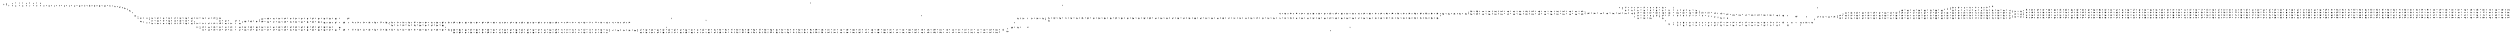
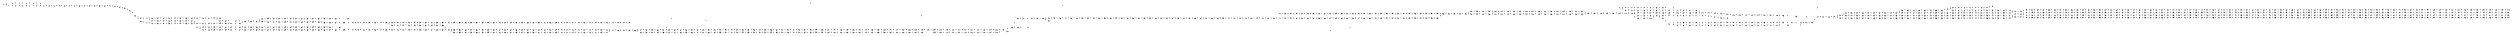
node "S1092": removed
